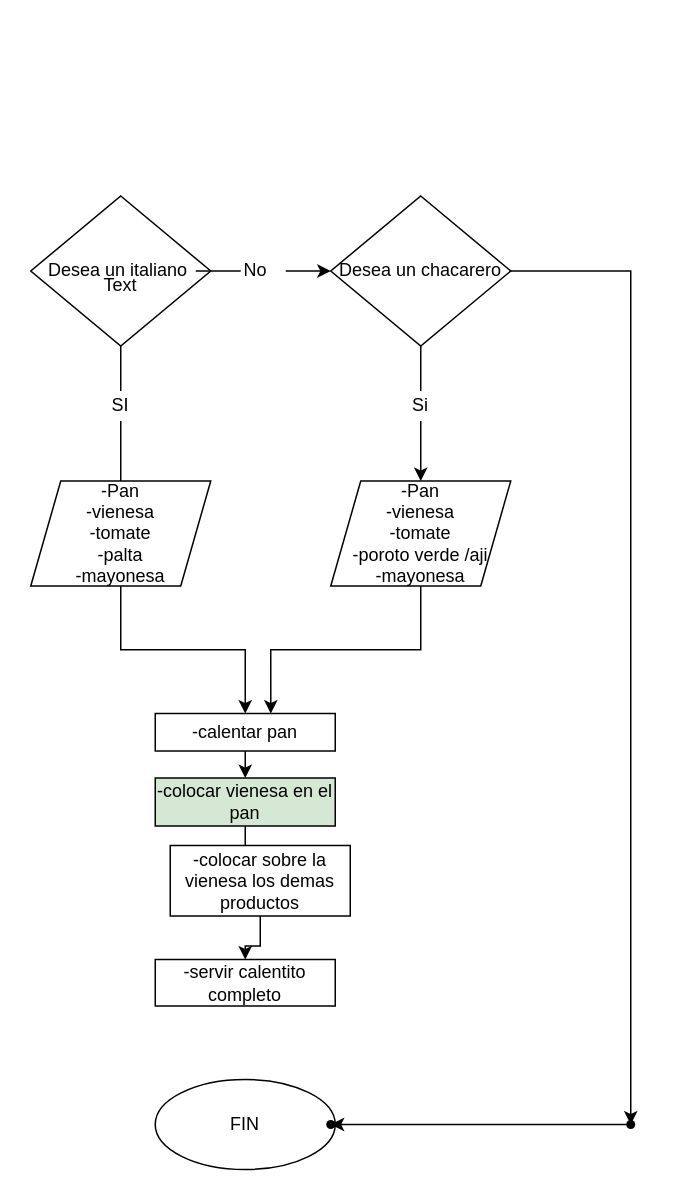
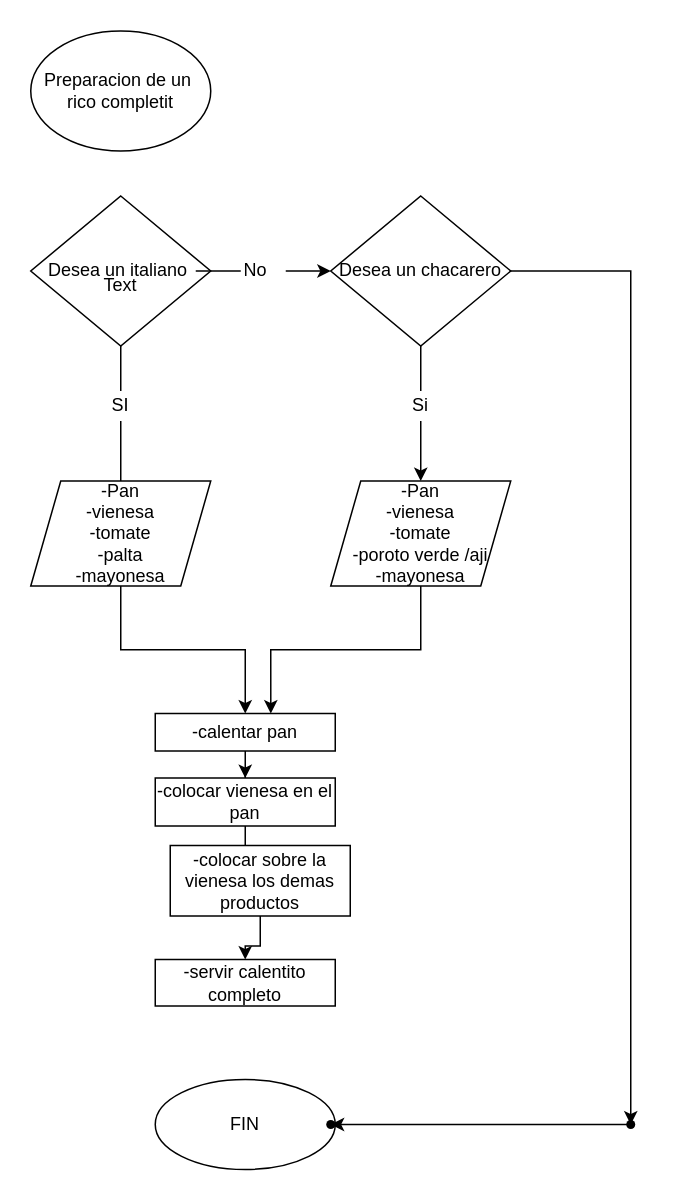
node "Preparacion de un rico completit": added
edge "-calentar pan" -> "-colocar vienesa en el pan": style dashed -> solid
node "-colocar vienesa en el pan": fillcolor #d5e8d4 -> #ffffff
